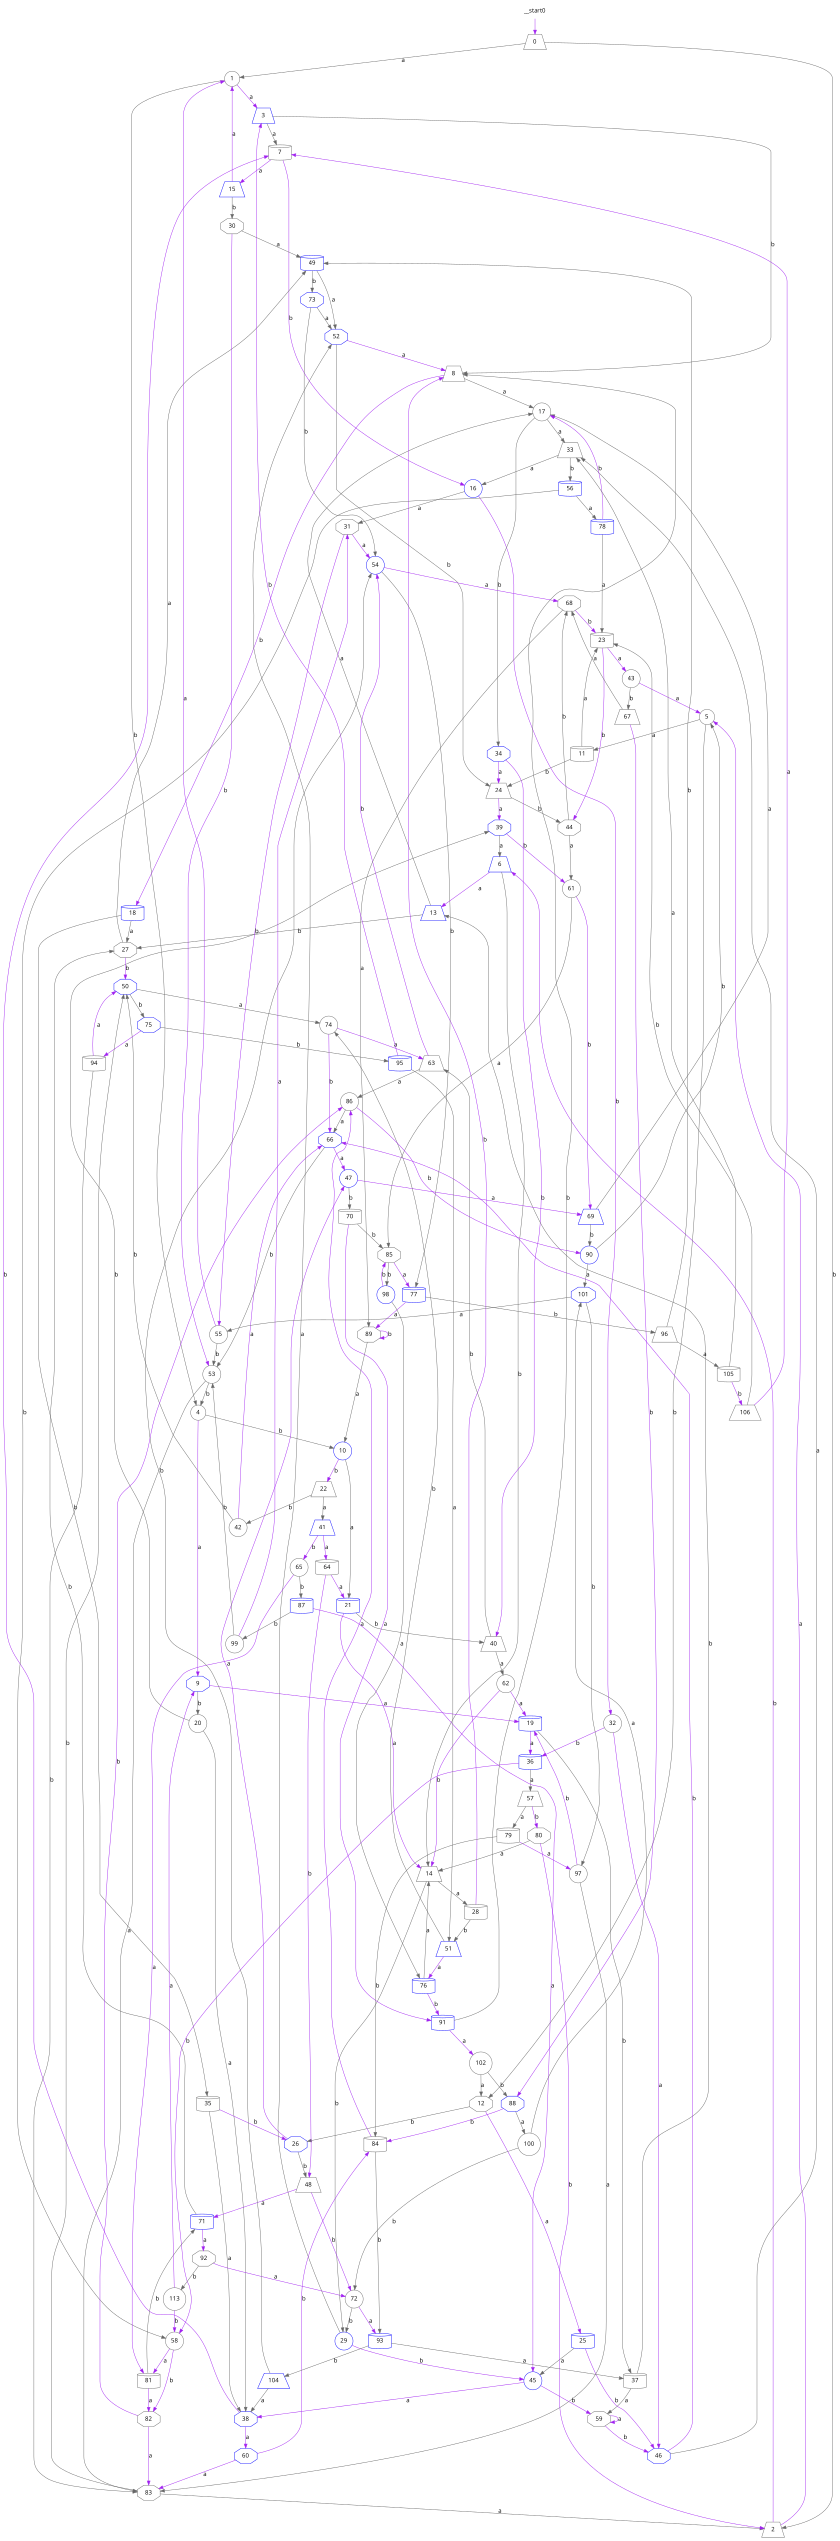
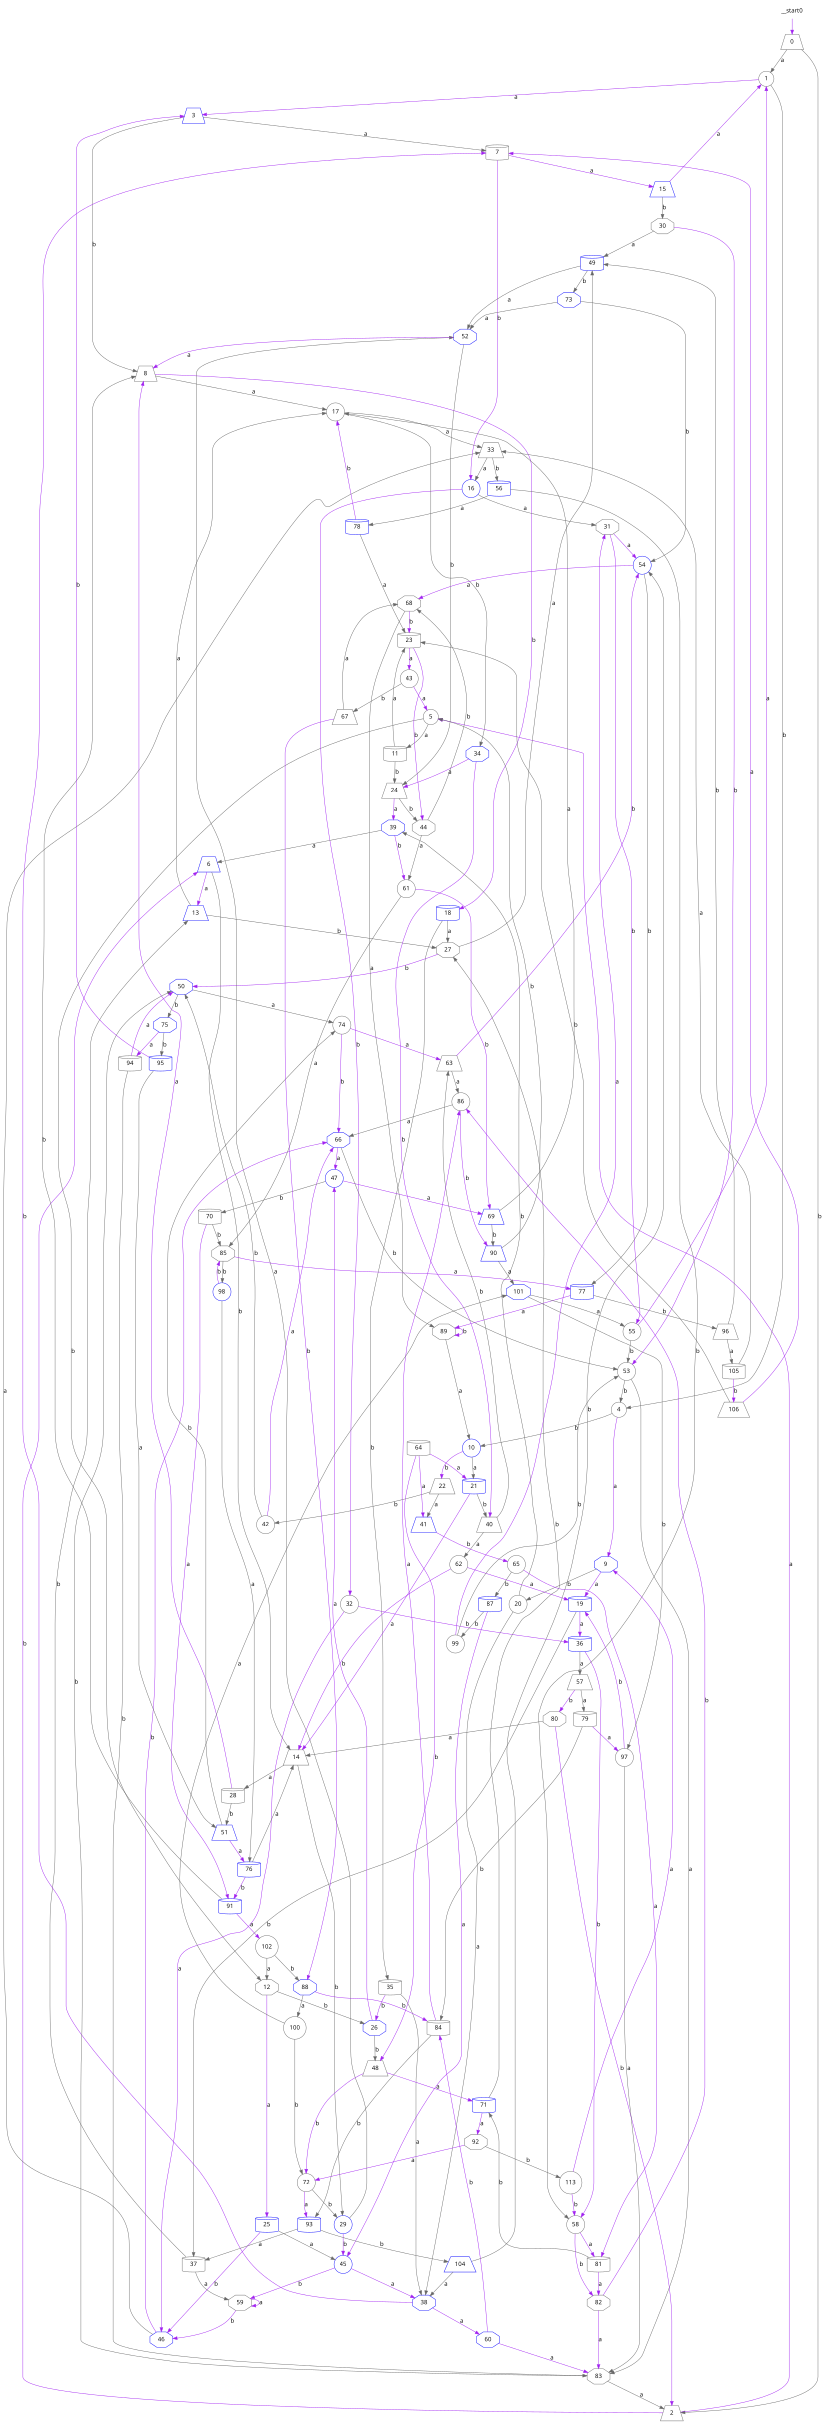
edge "28" -> "8": label "b" -> "a"
node "90": shape circle -> trapezium
edge "41" -> "64": reversed
